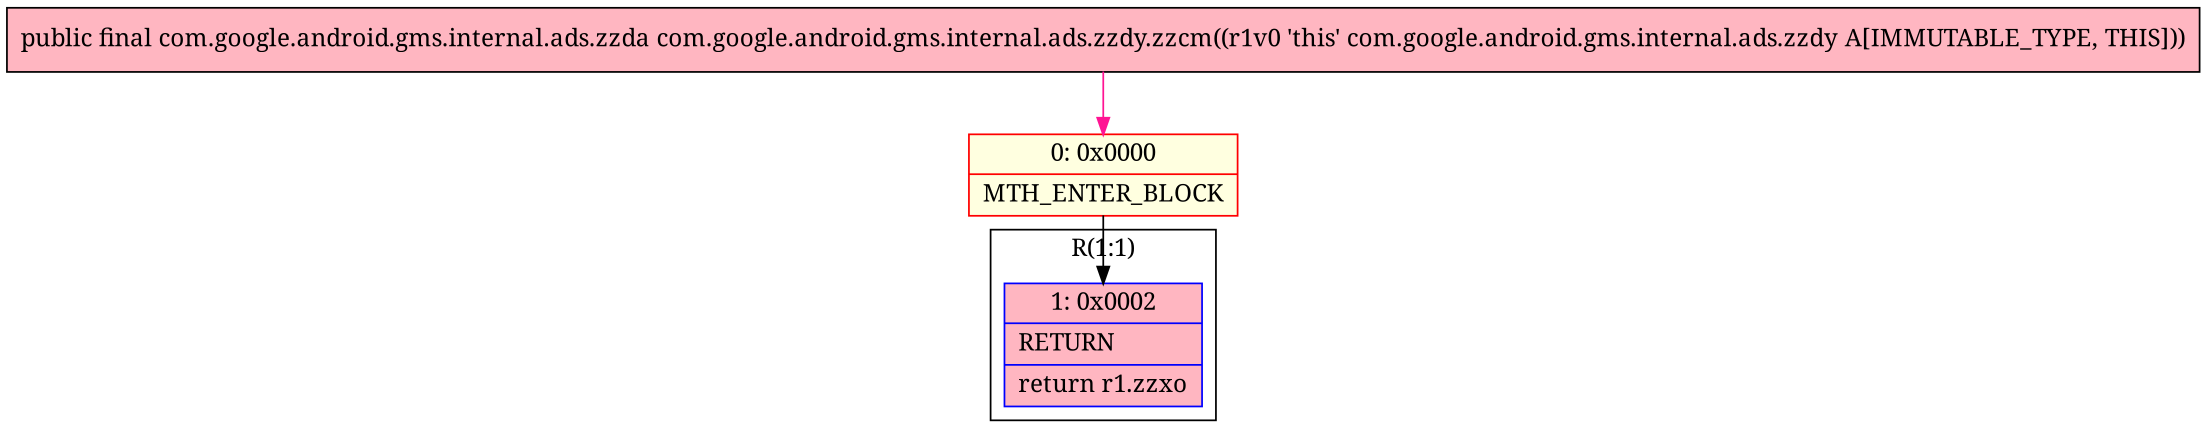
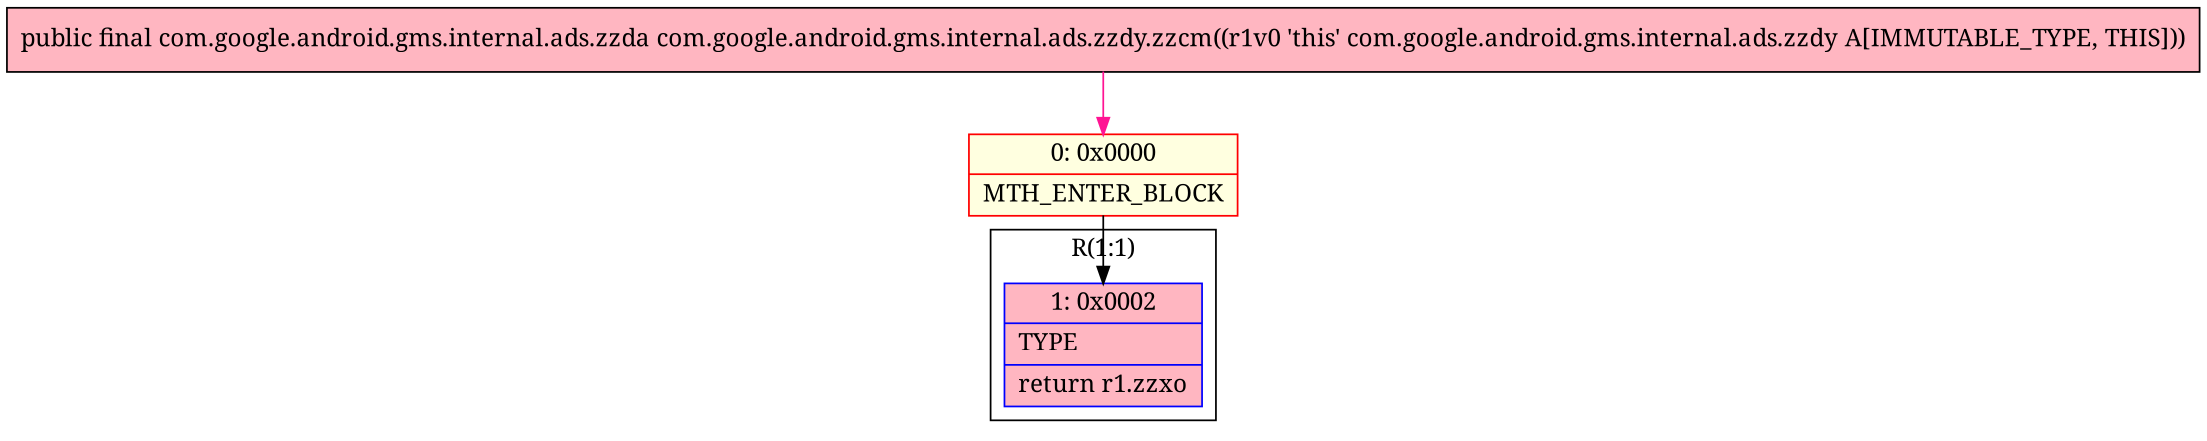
node "1: 0x0002": text "RETURN" -> "TYPE"
